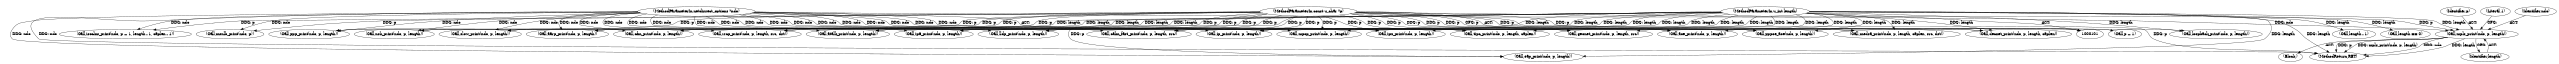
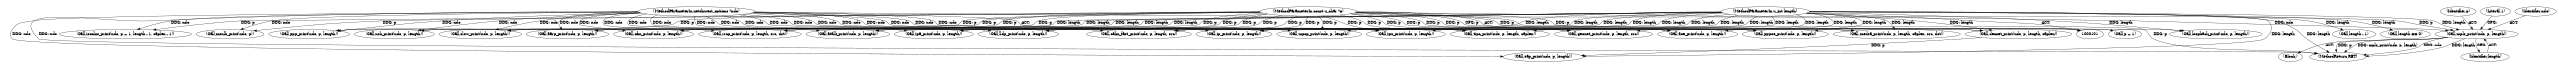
node "(Call,pppoe_aoe(ndo, p, length))": label "(Call,pppoe_aoe(ndo, p, length))" -> "(Call,pppoe_print(ndo, p, length))"
edge "(MethodParameterIn,const u_char *p)" -> "(Call,eap_print(ndo, p, length))": now "(Call,decnet_print(ndo, p, length, caplen))" -> "(Call,eap_print(ndo, p, length))"
